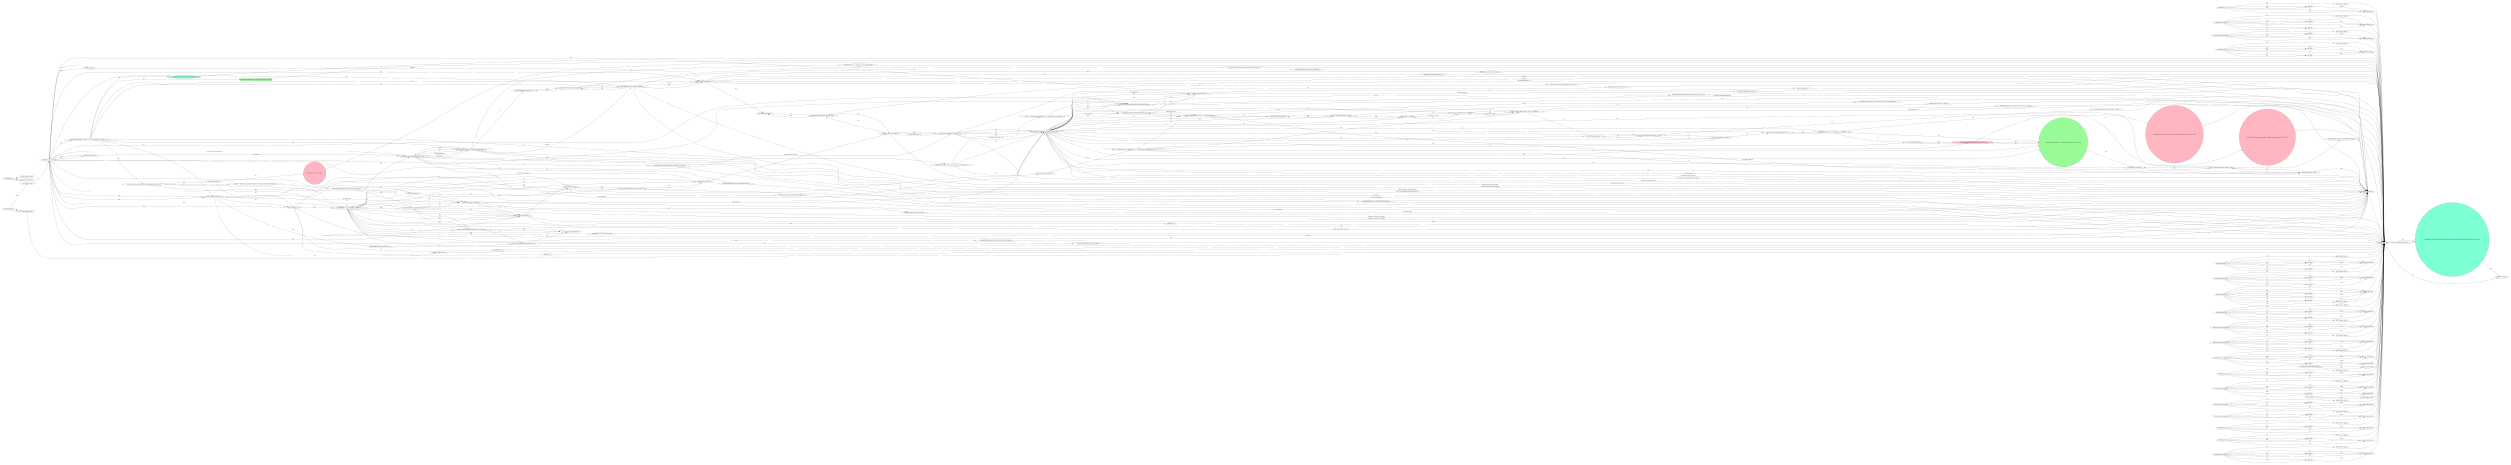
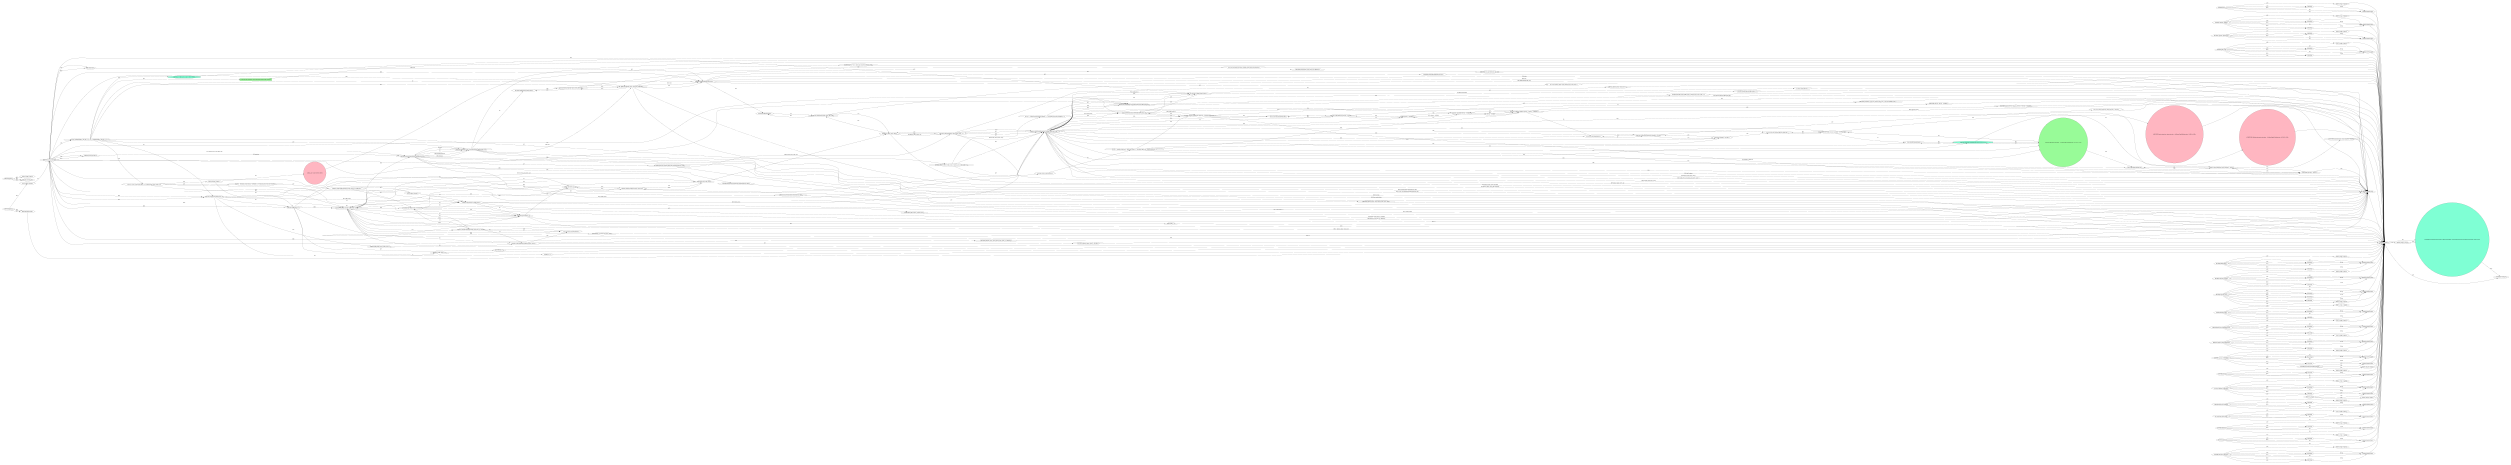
node "<(<operator>.fieldAccess,SlideAnimation::NONE)<SUB>24</SUB>>": fillcolor lightpink -> aquamarine
